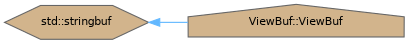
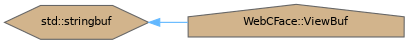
node "ViewBuf::ViewBuf": label "ViewBuf::ViewBuf" -> "WebCFace::ViewBuf"
